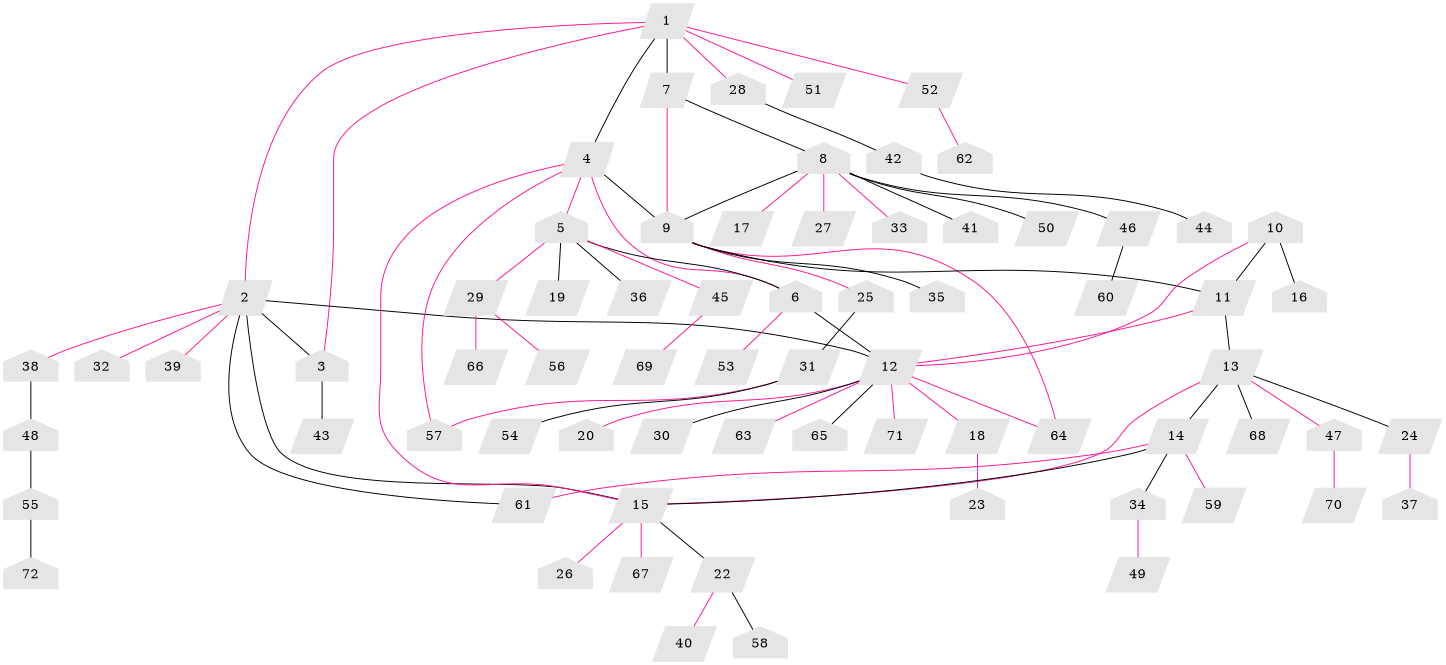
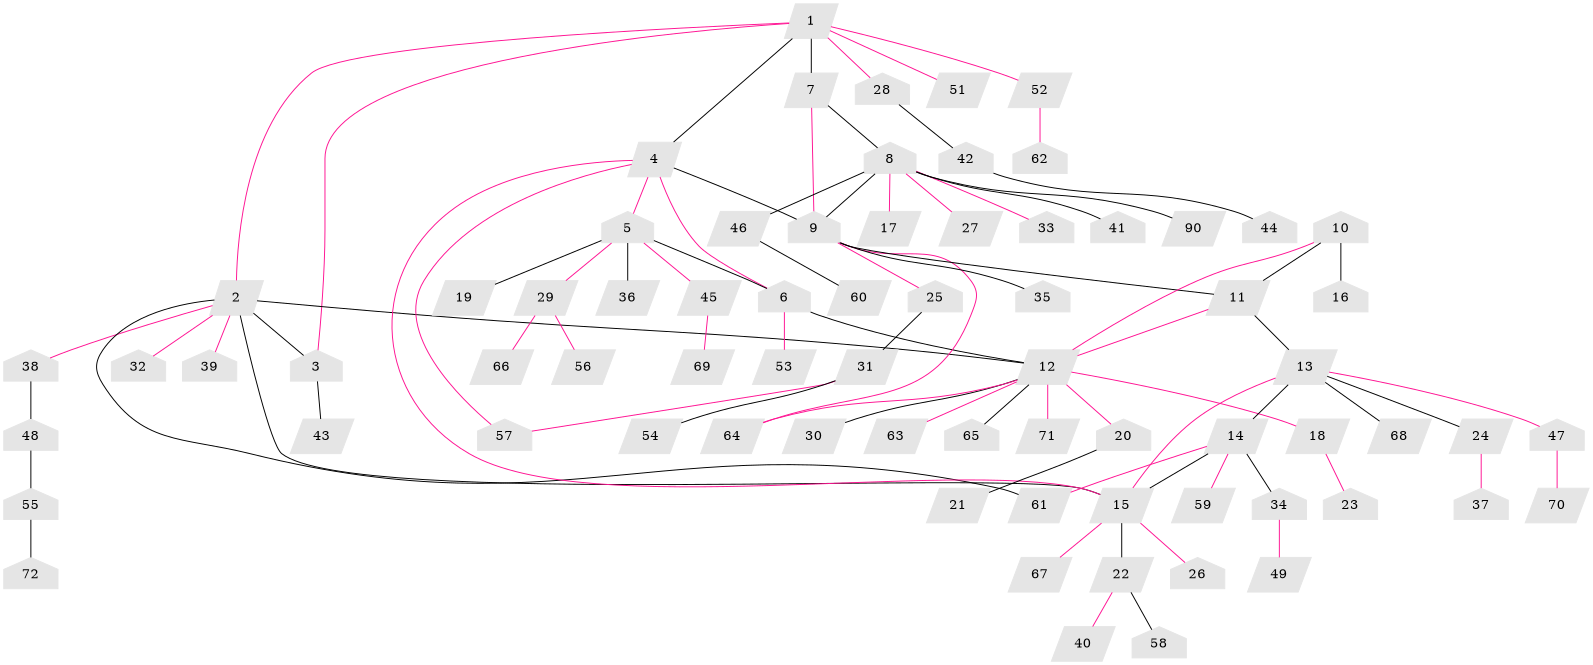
node "50": label "50" -> "90"
node "21": added
